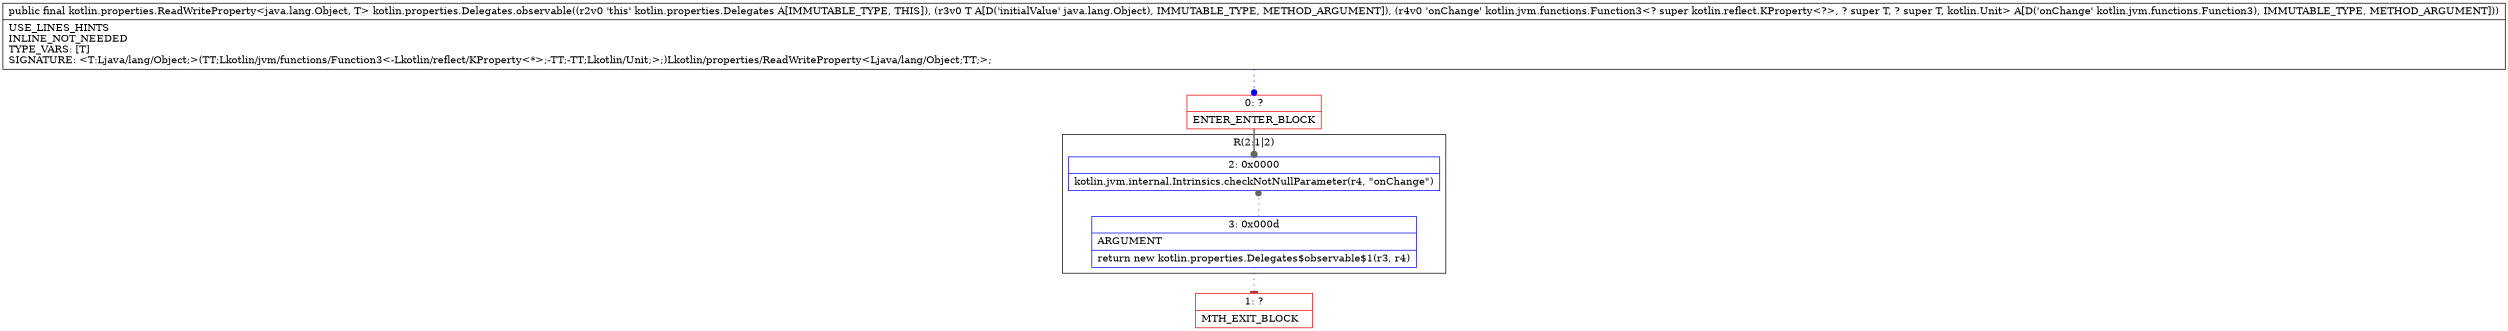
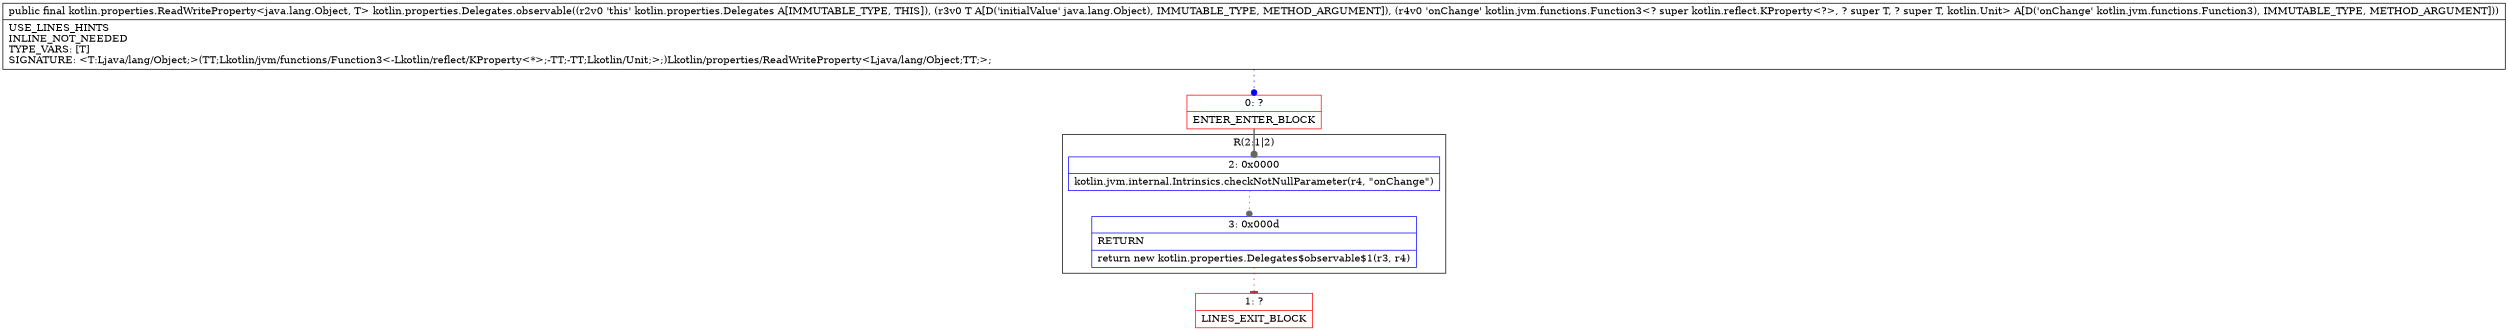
edge "3: 0x000d" -> "2: 0x0000": reversed
node "3: 0x000d": text "ARGUMENT" -> "RETURN"
node "1: ?": text "MTH_EXIT_BLOCK" -> "LINES_EXIT_BLOCK"
